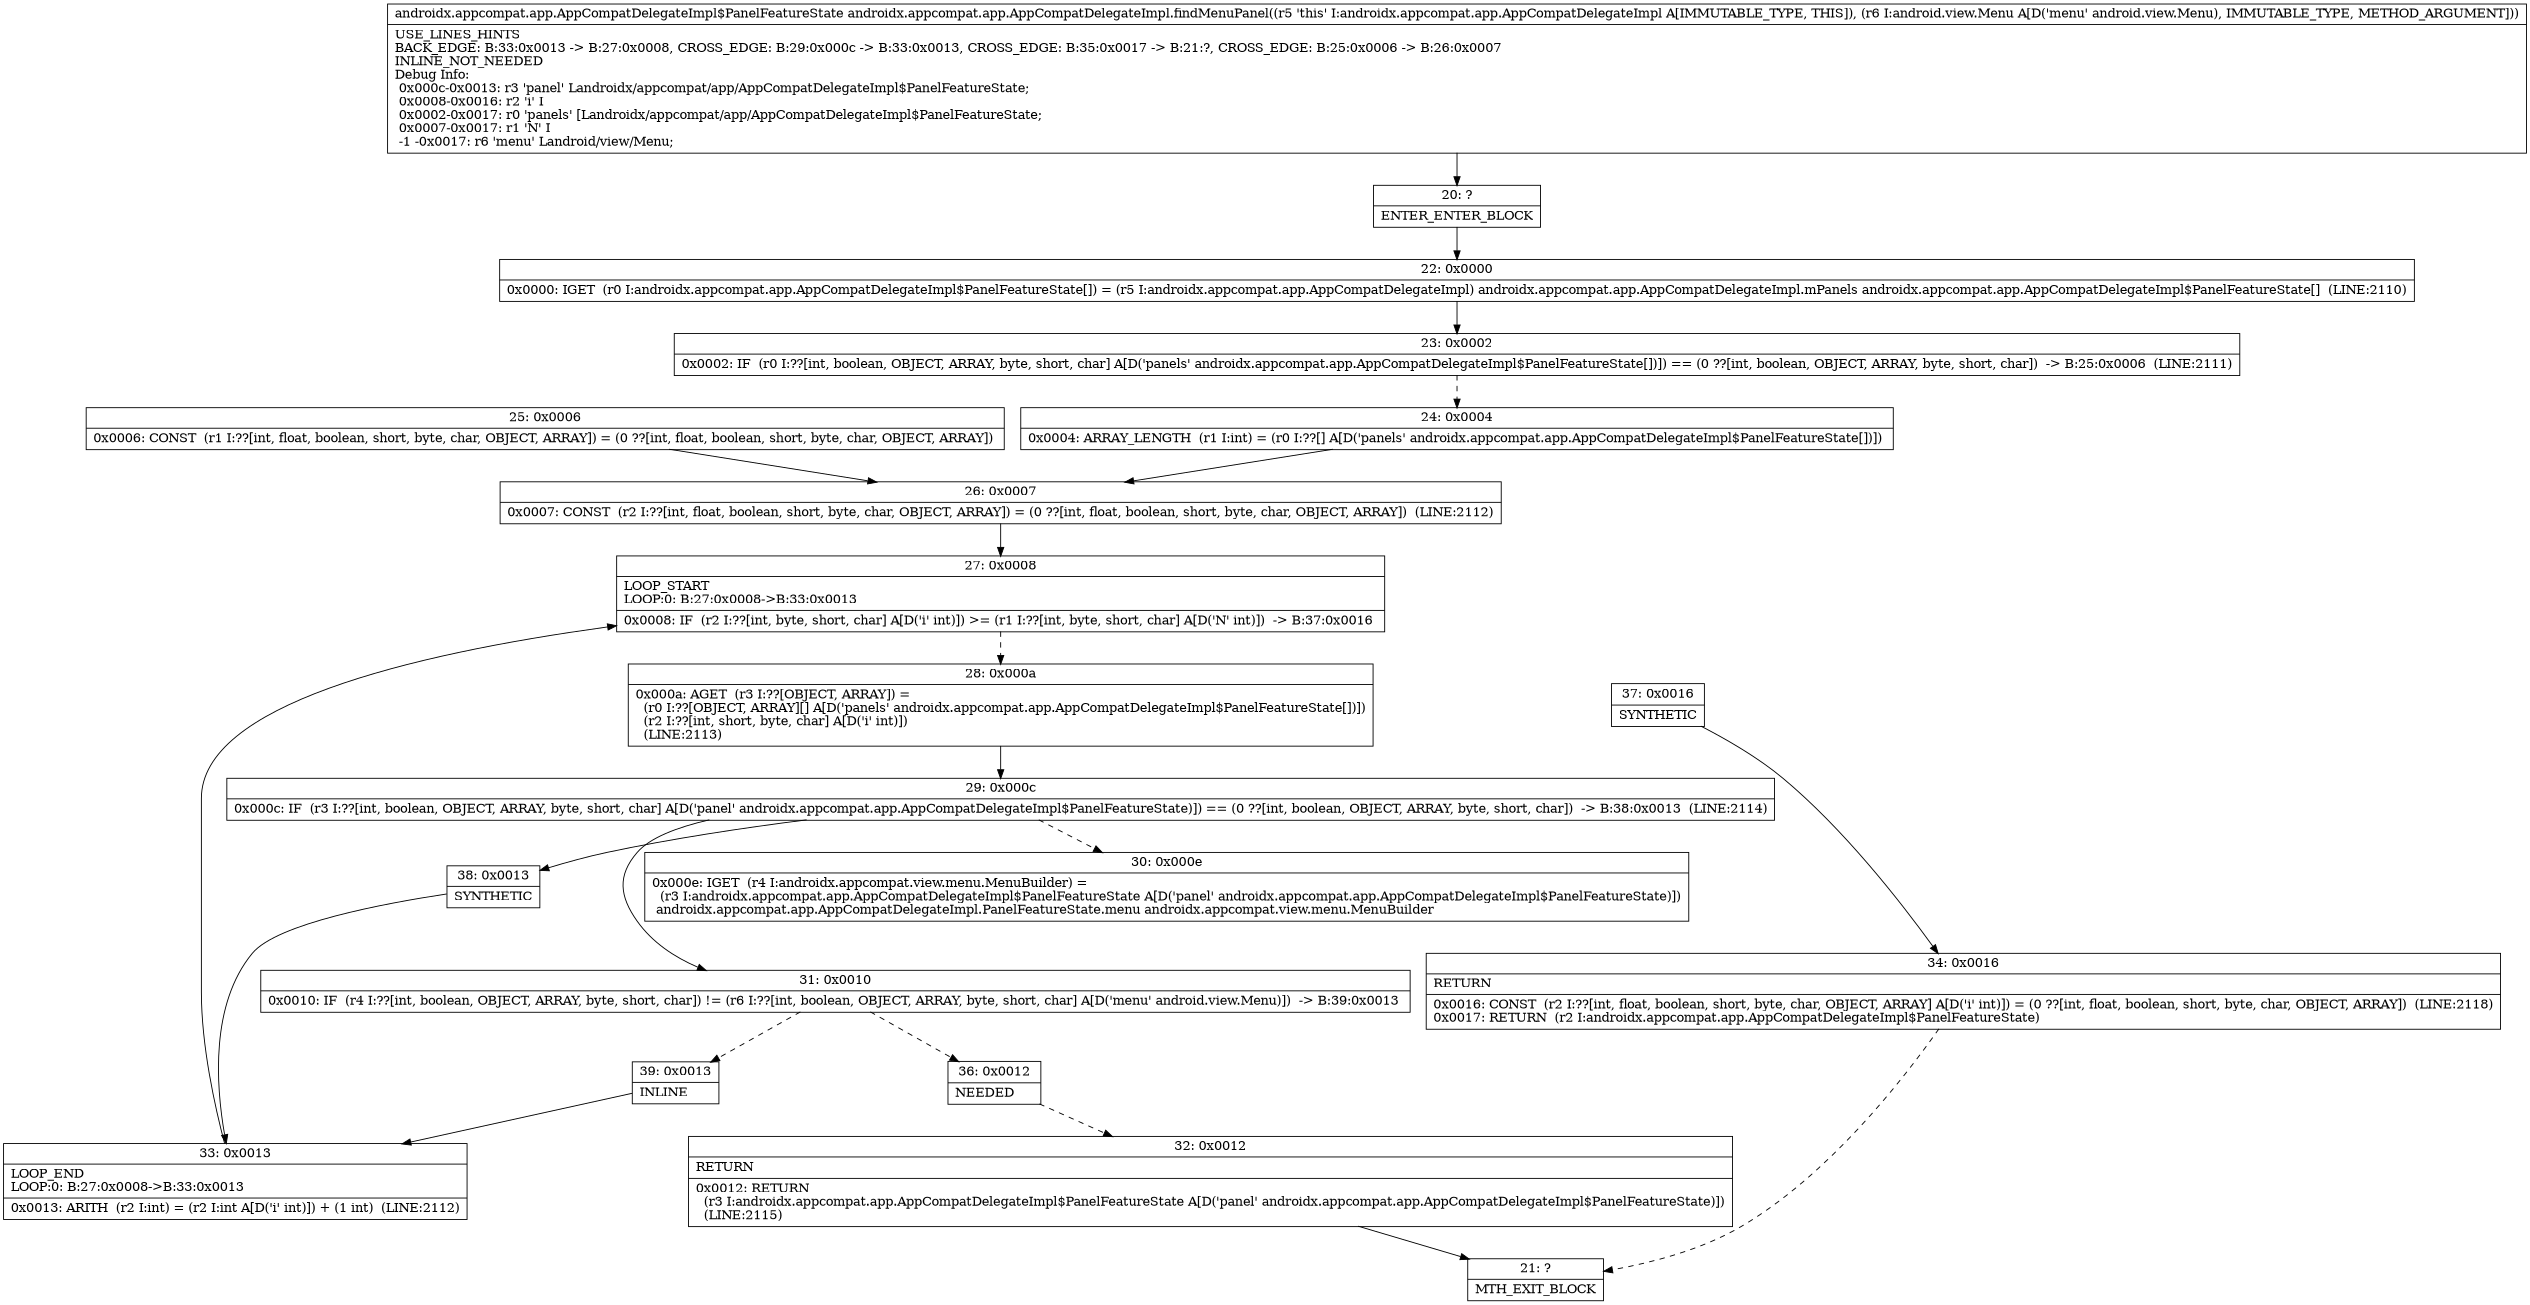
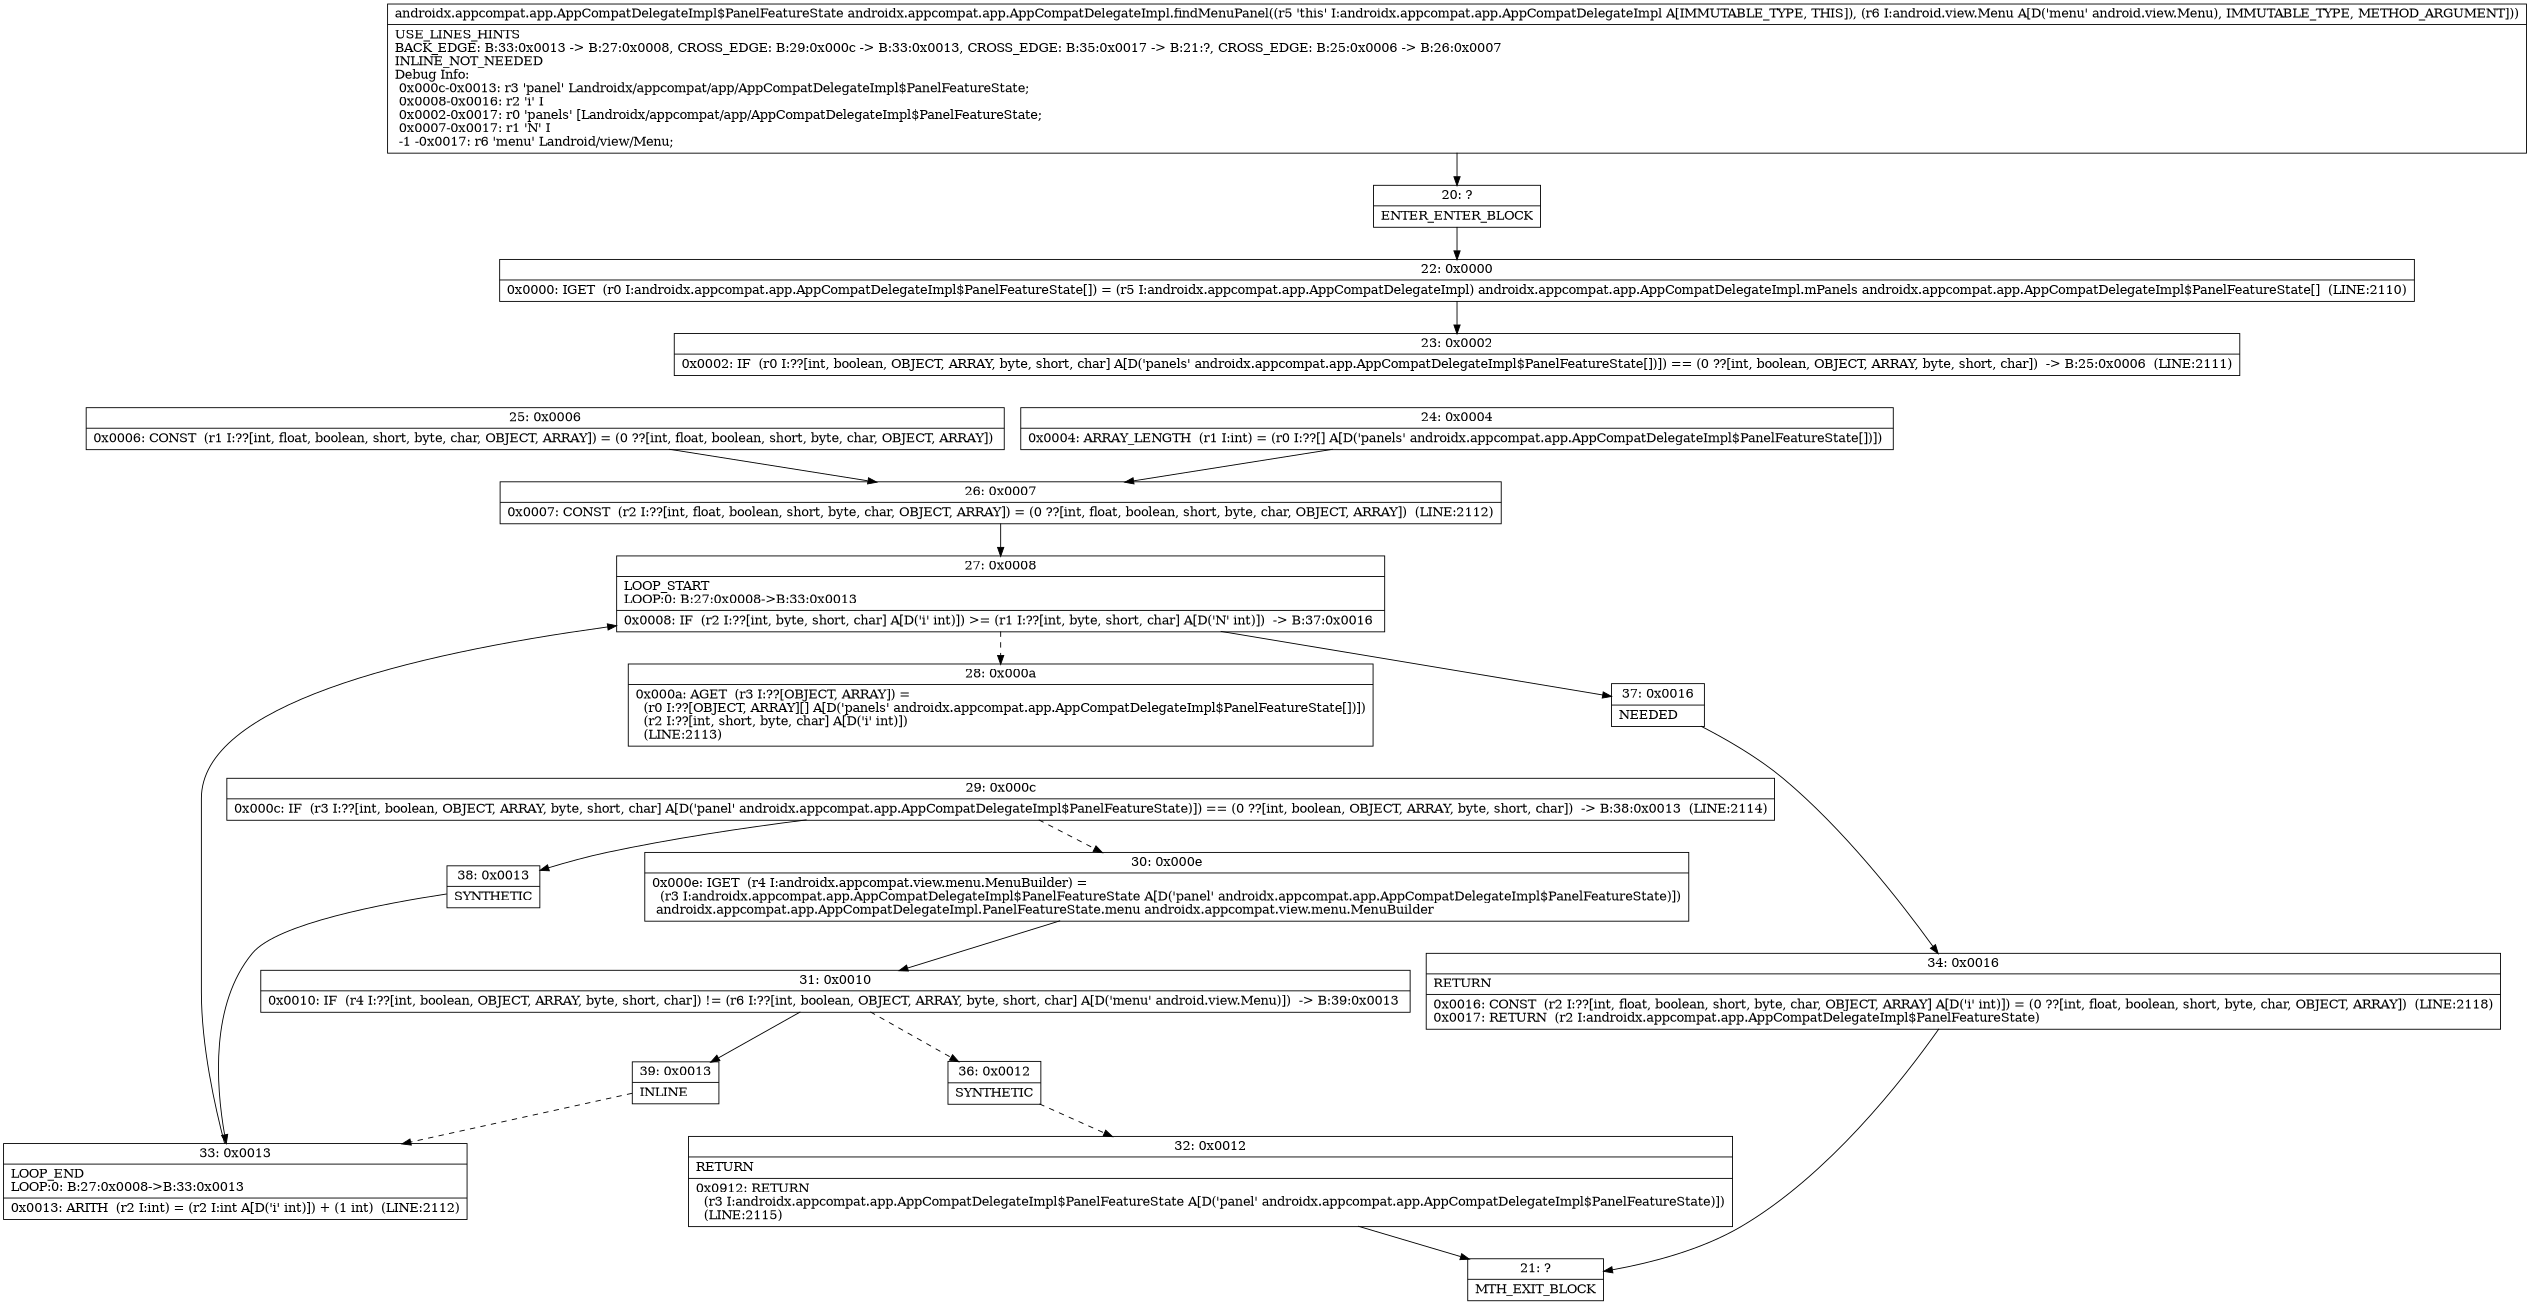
edge "23: 0x0002" -> "24: 0x0004": removed
edge "27: 0x0008" -> "37: 0x0016": added
node "37: 0x0016": text "SYNTHETIC" -> "NEEDED"
edge "28: 0x000a" -> "29: 0x000c": removed
edge "29: 0x000c" -> "31: 0x0010": now "30: 0x000e" -> "31: 0x0010"
edge "31: 0x0010" -> "39: 0x0013": style dashed -> solid
node "36: 0x0012": text "NEEDED" -> "SYNTHETIC"
edge "39: 0x0013" -> "33: 0x0013": style solid -> dashed
edge "34: 0x0016" -> "21: ?": style dashed -> solid
node "32: 0x0012": text "0x0012: RETURN" -> "0x0912: RETURN"
